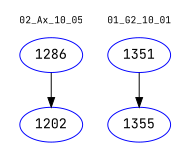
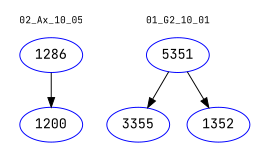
node "1351": label "1351" -> "5351"
node "1202": label "1202" -> "1200"
node "1355": label "1355" -> "3355"
node "1352": added
